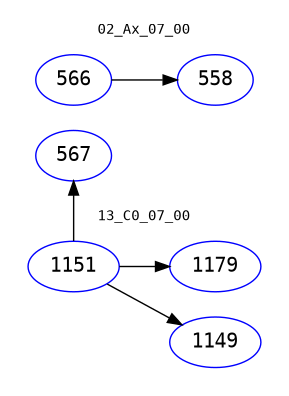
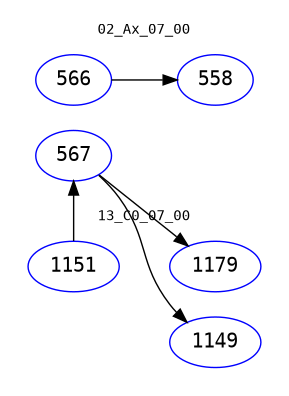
edge "1151" -> "1179": now "567" -> "1179"
edge "1151" -> "1149": now "567" -> "1149"
